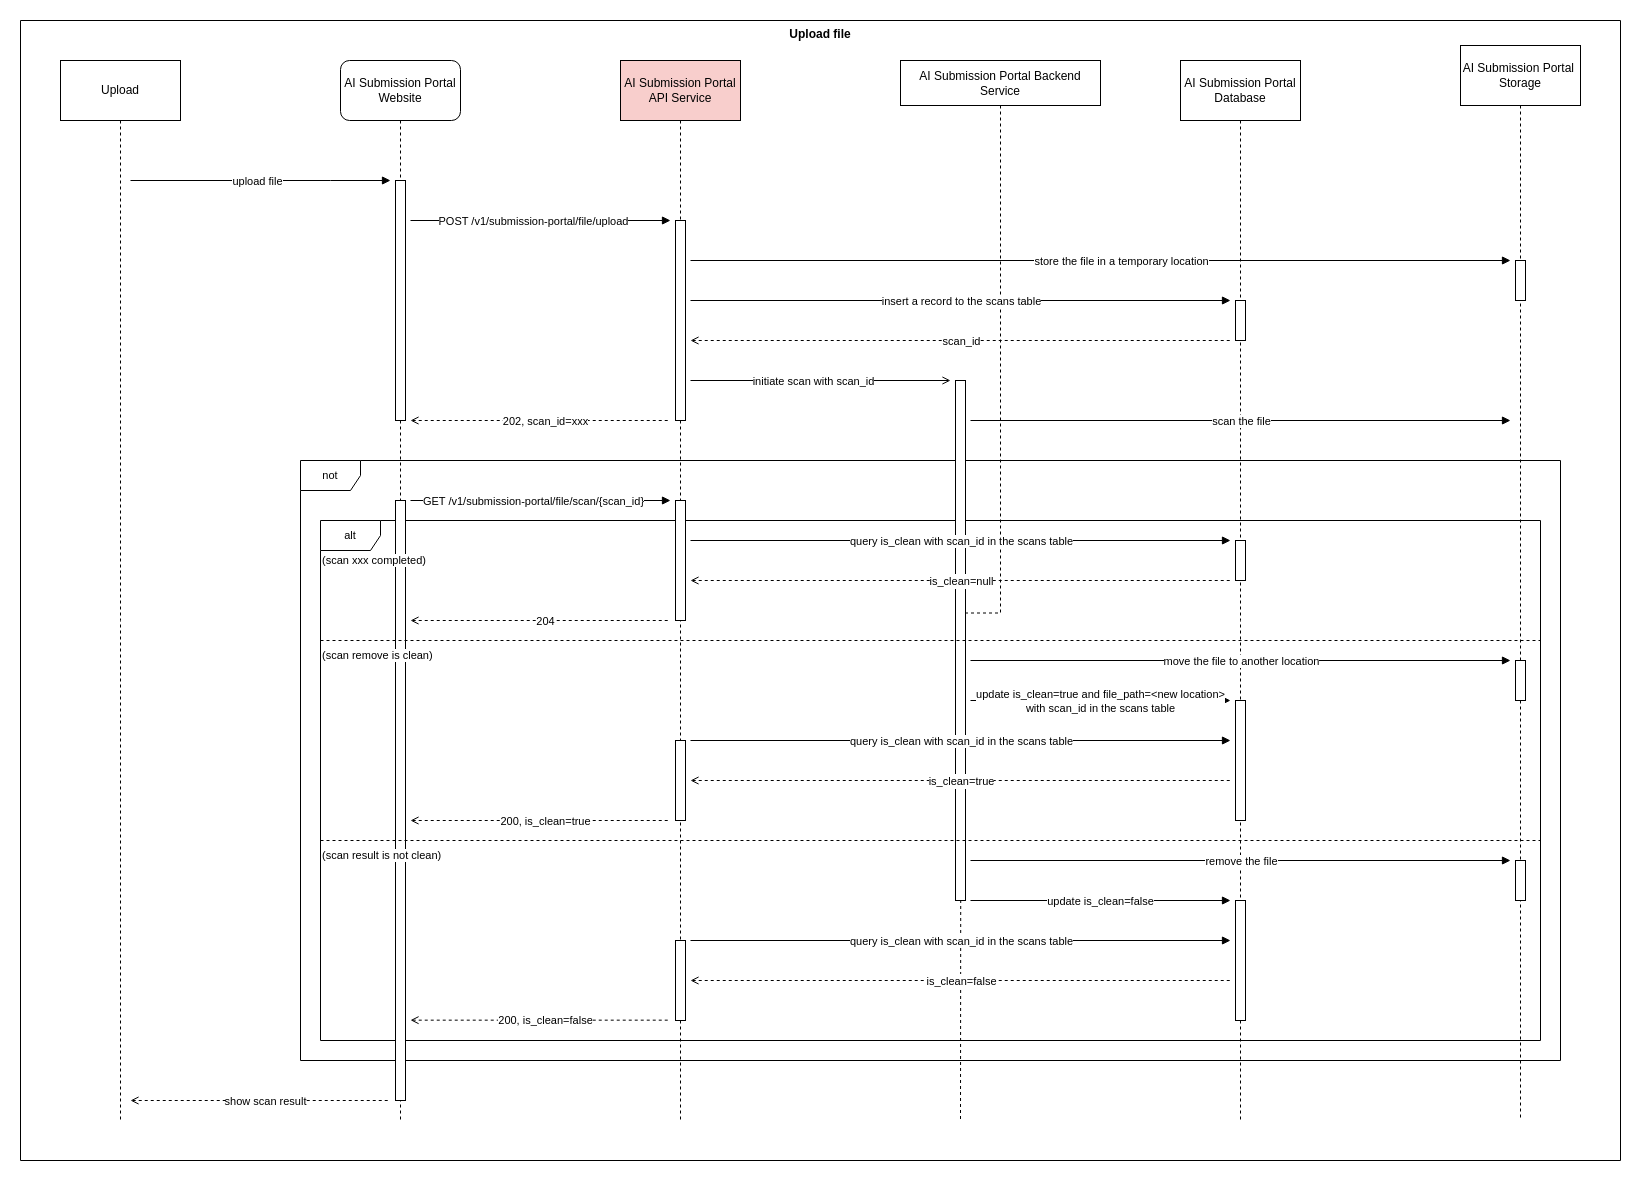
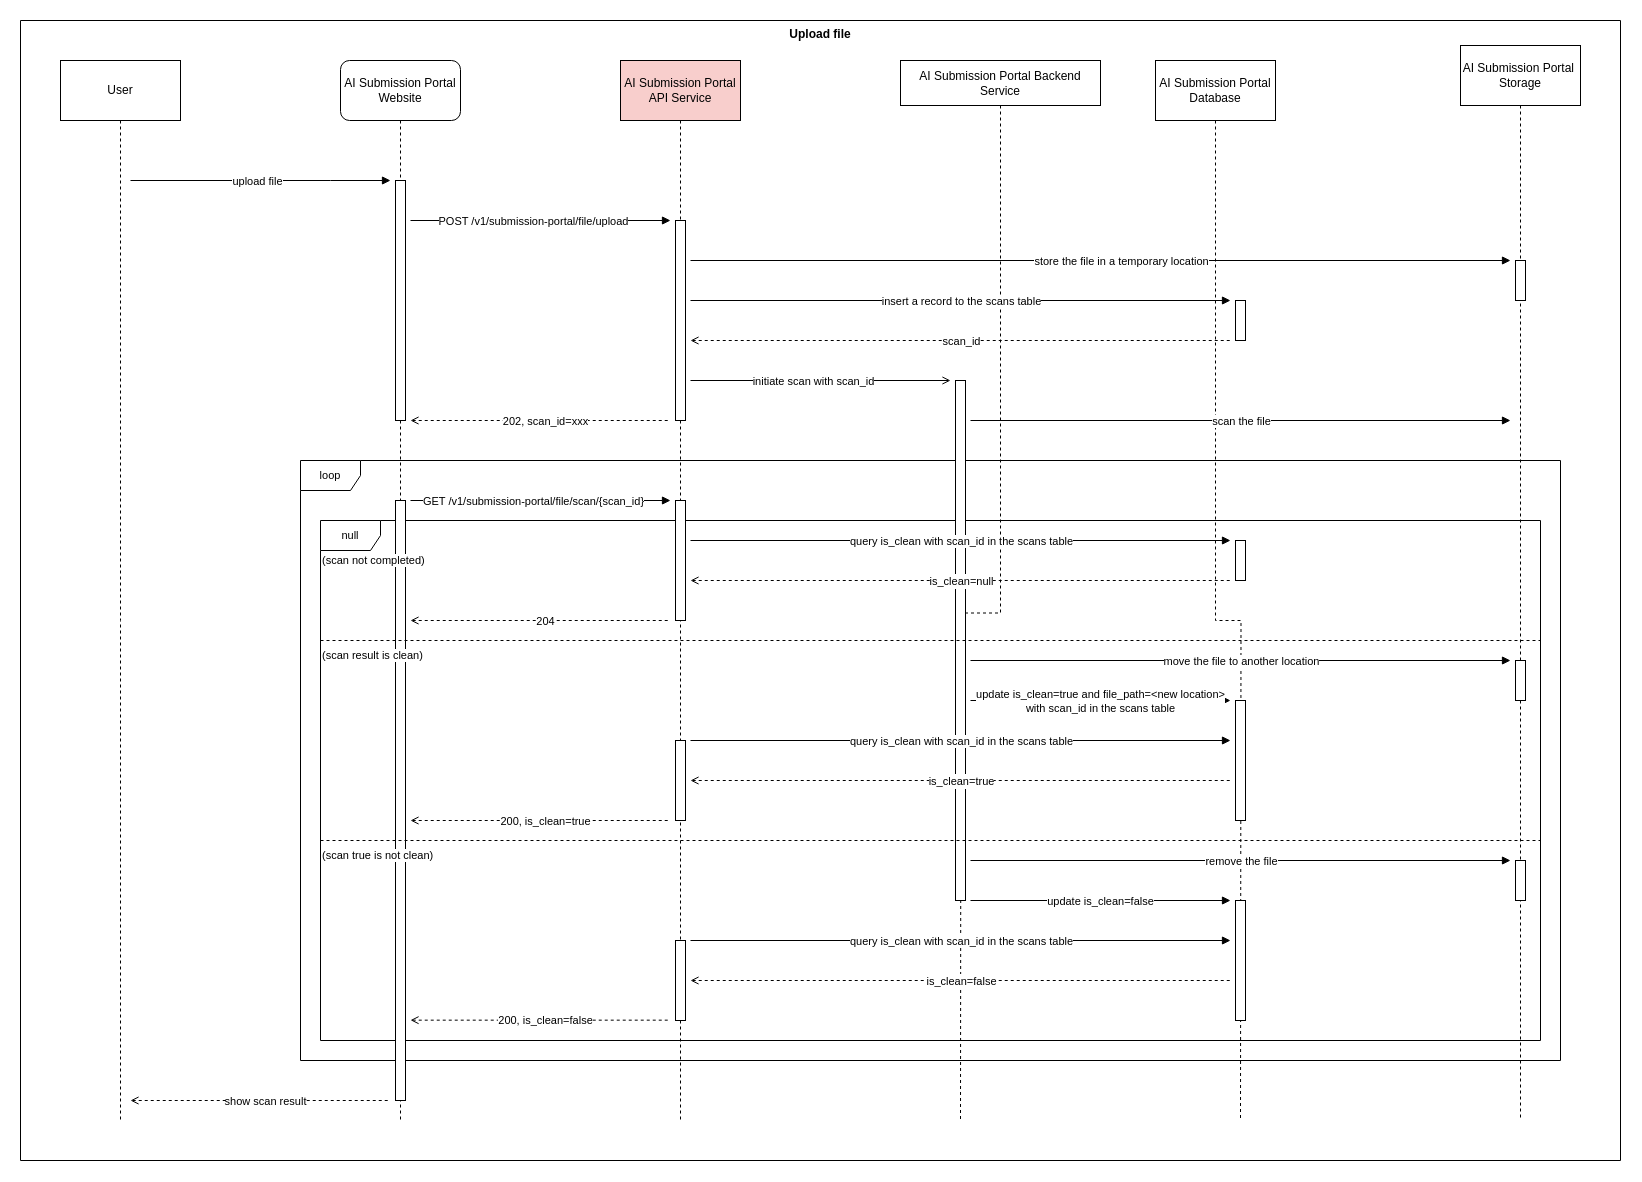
node "Upload": label "Upload" -> "User"
node "AI Submission Portal Database": moved (1241, 91) -> (1216, 91)
node "not": label "not" -> "loop"
node "alt": label "alt" -> "null"
node "(scan xxx completed)": label "(scan xxx completed)" -> "(scan not completed)"
node "(scan remove is clean)": label "(scan remove is clean)" -> "(scan result is clean)"
node "(scan result is not clean)": label "(scan result is not clean)" -> "(scan true is not clean)"
